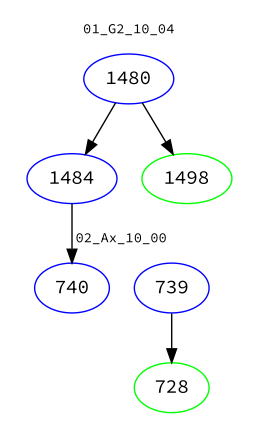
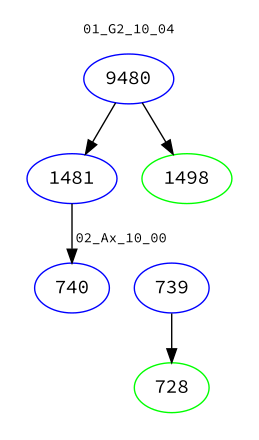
node "1480": label "1480" -> "9480"
node "1484": label "1484" -> "1481"
